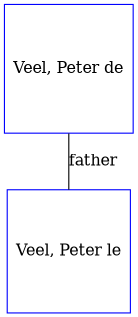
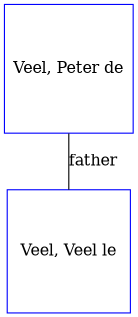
node "Veel, Peter le": label "Veel, Peter le" -> "Veel, Veel le"
